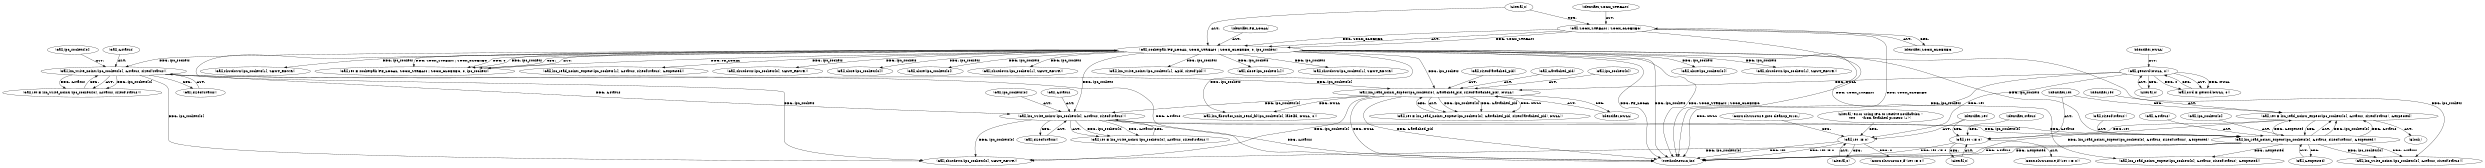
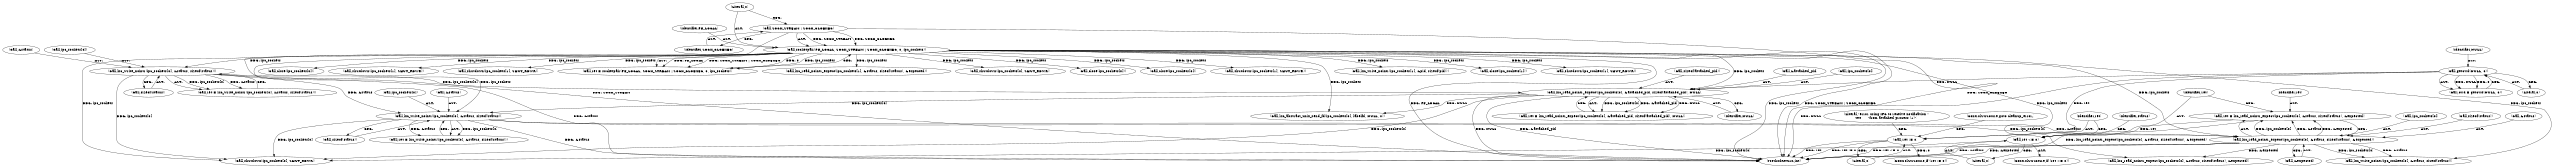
node "(Identifier,SOCK_STREAM)": removed
node "(Block,)": removed
